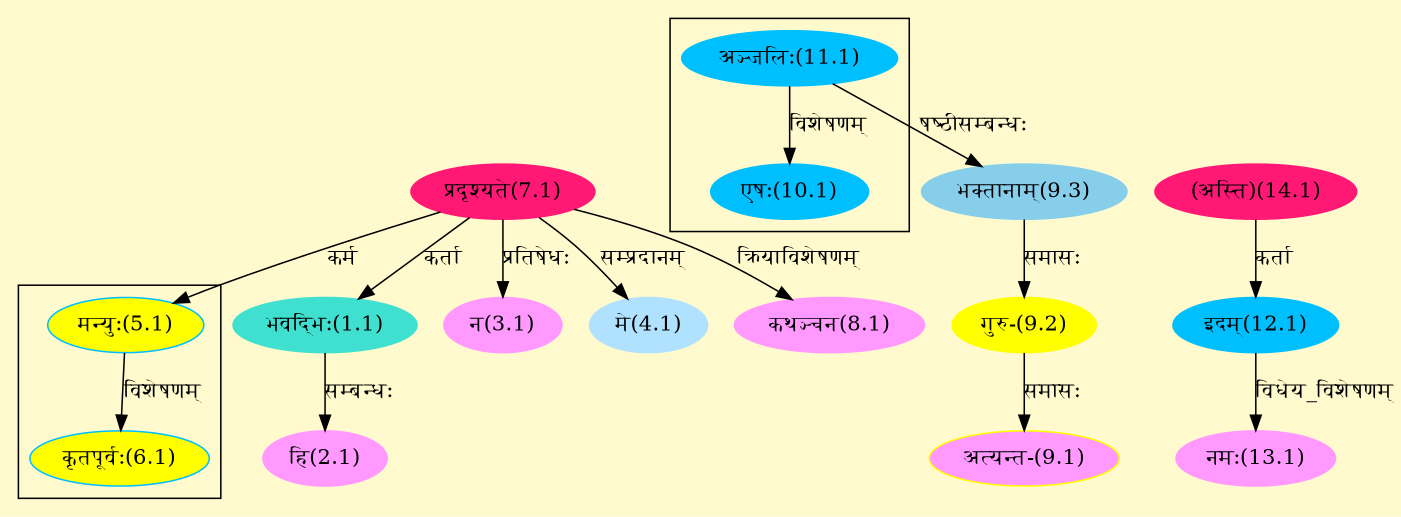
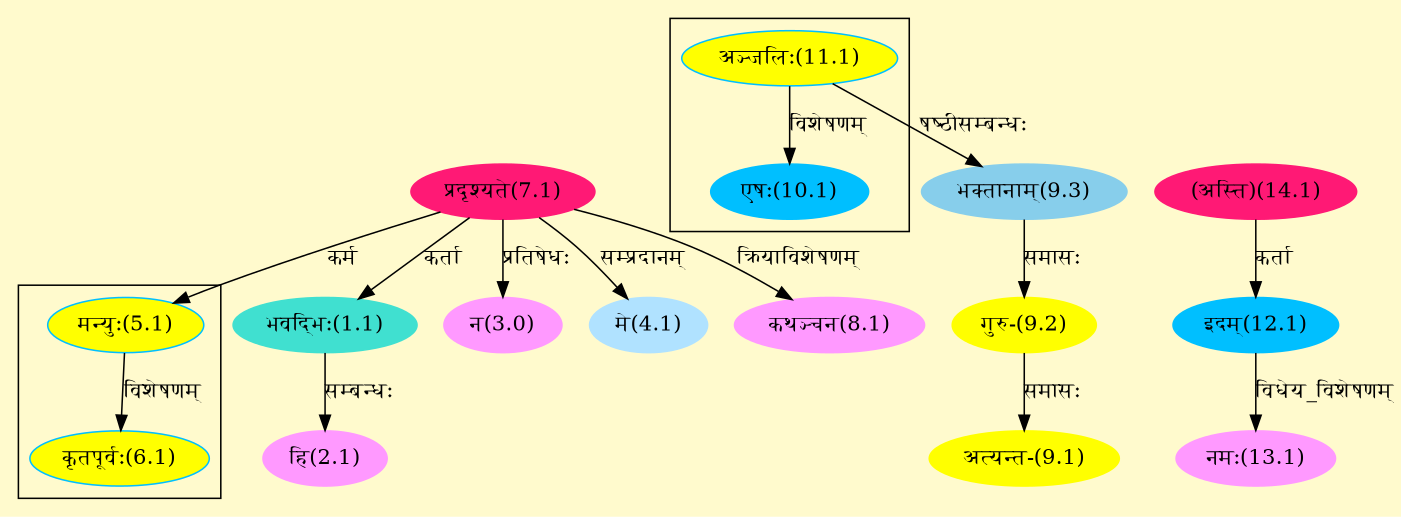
node "अञ्जलिः(11.1)": fillcolor #00bfff -> #ffff00
node "न(3.1)": label "न(3.1)" -> "न(3.0)"
node "अत्यन्त-(9.1)": fillcolor #ff99ff -> #ffff00
